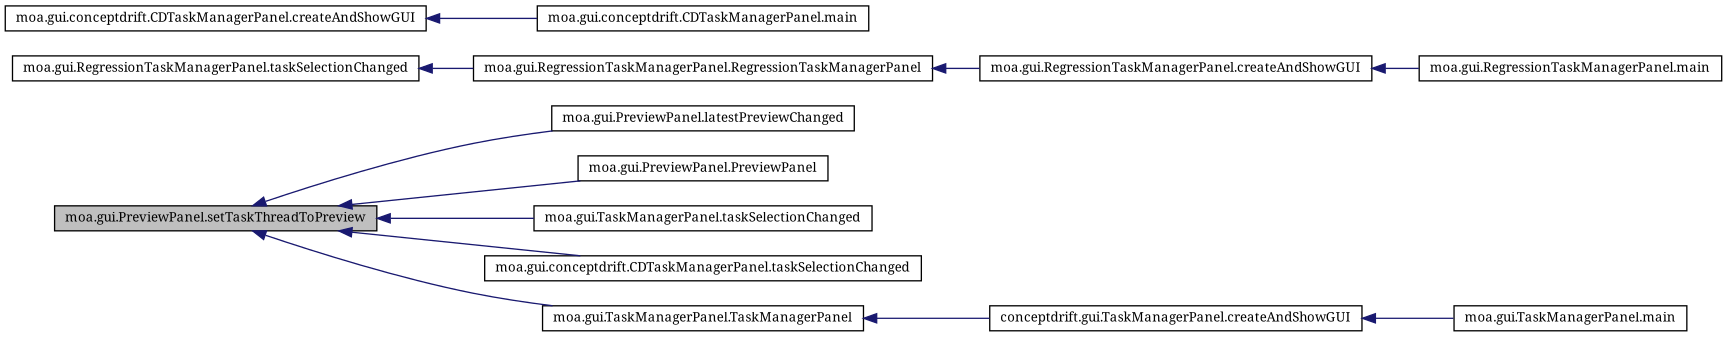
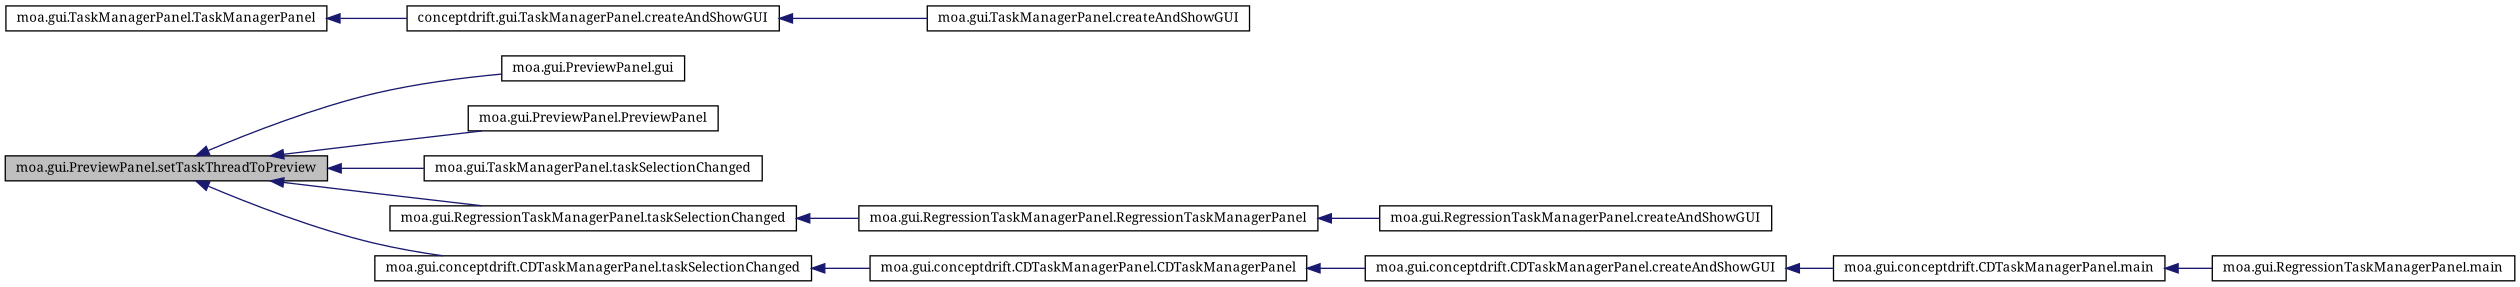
edge "moa.gui.RegressionTaskManagerPanel.main" -> "moa.gui.RegressionTaskManagerPanel.createAndShowGUI": now "moa.gui.RegressionTaskManagerPanel.main" -> "moa.gui.conceptdrift.CDTaskManagerPanel.main"
node "moa.gui.PreviewPanel.latestPreviewChanged": label "moa.gui.PreviewPanel.latestPreviewChanged" -> "moa.gui.PreviewPanel.gui"
node "moa.gui.conceptdrift.CDTaskManagerPanel.CDTaskManagerPanel": added
edge "moa.gui.TaskManagerPanel.TaskManagerPanel" -> "moa.gui.PreviewPanel.setTaskThreadToPreview": now "moa.gui.RegressionTaskManagerPanel.taskSelectionChanged" -> "moa.gui.PreviewPanel.setTaskThreadToPreview"
node "moa.gui.TaskManagerPanel.main": label "moa.gui.TaskManagerPanel.main" -> "moa.gui.TaskManagerPanel.createAndShowGUI"
